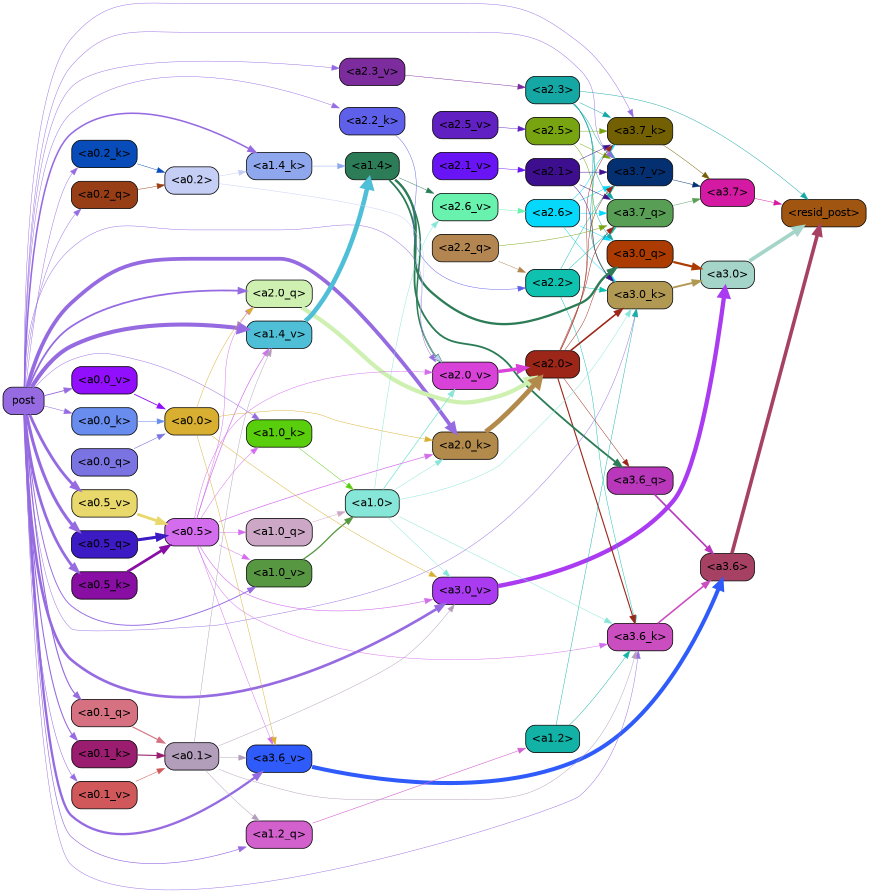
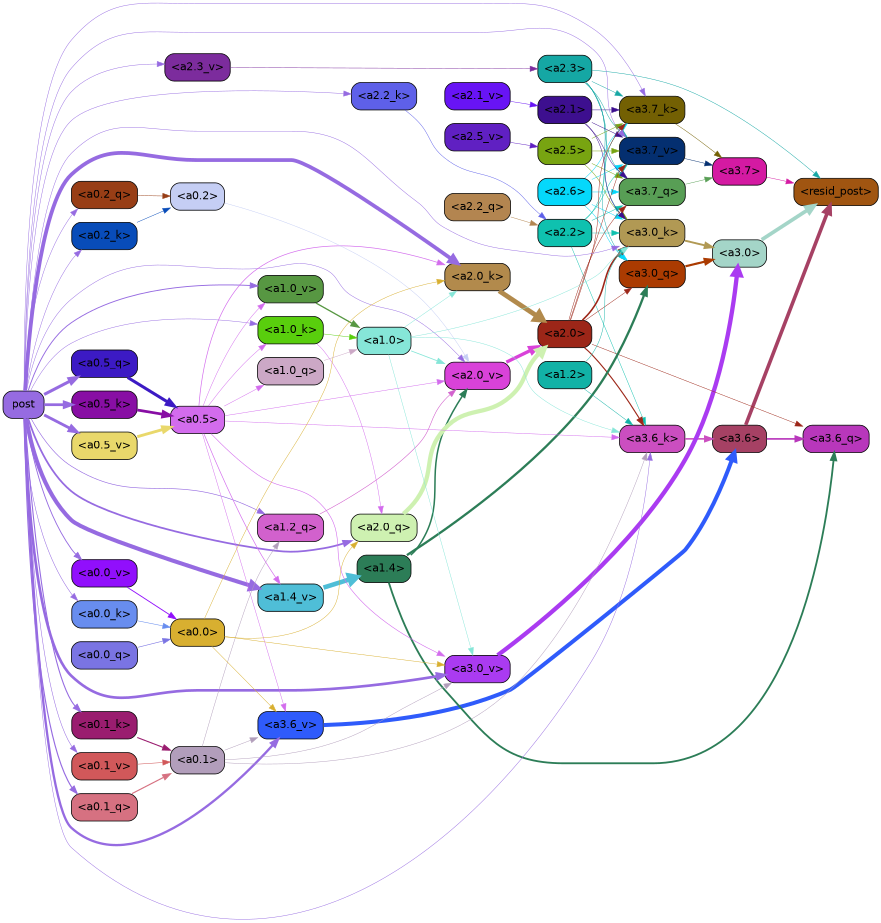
node "<a1.4_k>": removed
edge "<a2.2>" -> "<a3.7_k>": added
node "<a2.6_v>": removed
edge "<a2.2_q>" -> "<a3.7_q>": now "<a2.5>" -> "<a3.7_q>"
edge "<a0.5>" -> "<a2.0_q>": now "<a1.0_k>" -> "<a2.0_q>"
edge "<a3.6_q>" -> "<a3.6>": reversed
edge "<a0.1>" -> "<a1.4_v>": removed
edge "<a1.2_q>" -> "<a1.2>": now "<a1.2_q>" -> "<a2.0_v>"
